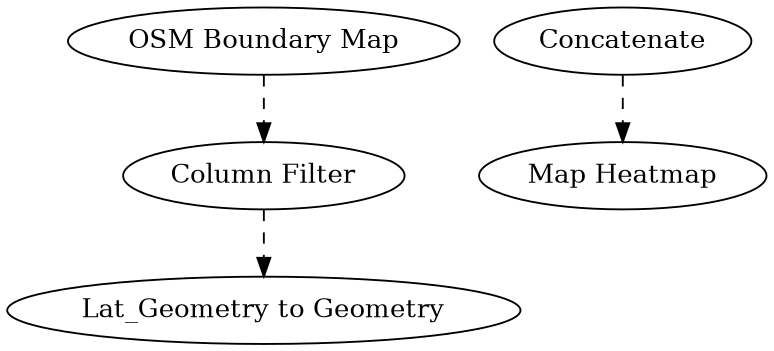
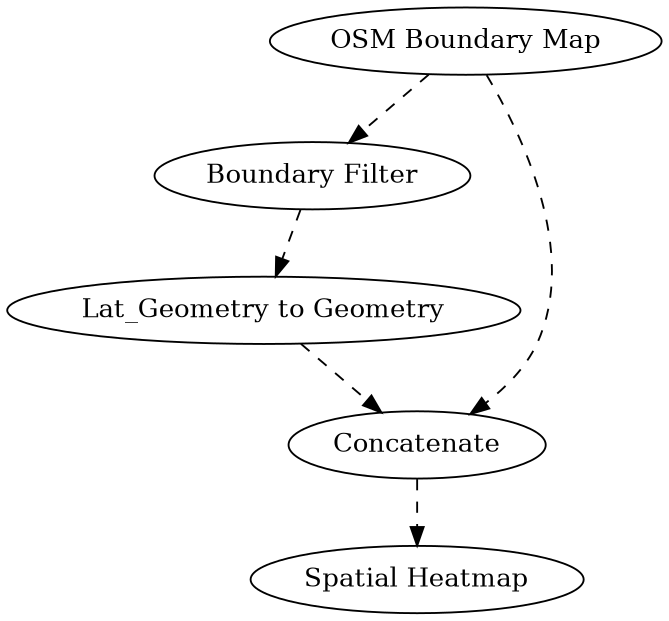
node "Column Filter": label "Column Filter" -> "Boundary Filter"
node "Map Heatmap": label "Map Heatmap" -> "Spatial Heatmap"
edge "OSM Boundary Map" -> "Concatenate": added
edge "Lat_Geometry to Geometry" -> "Concatenate": added
